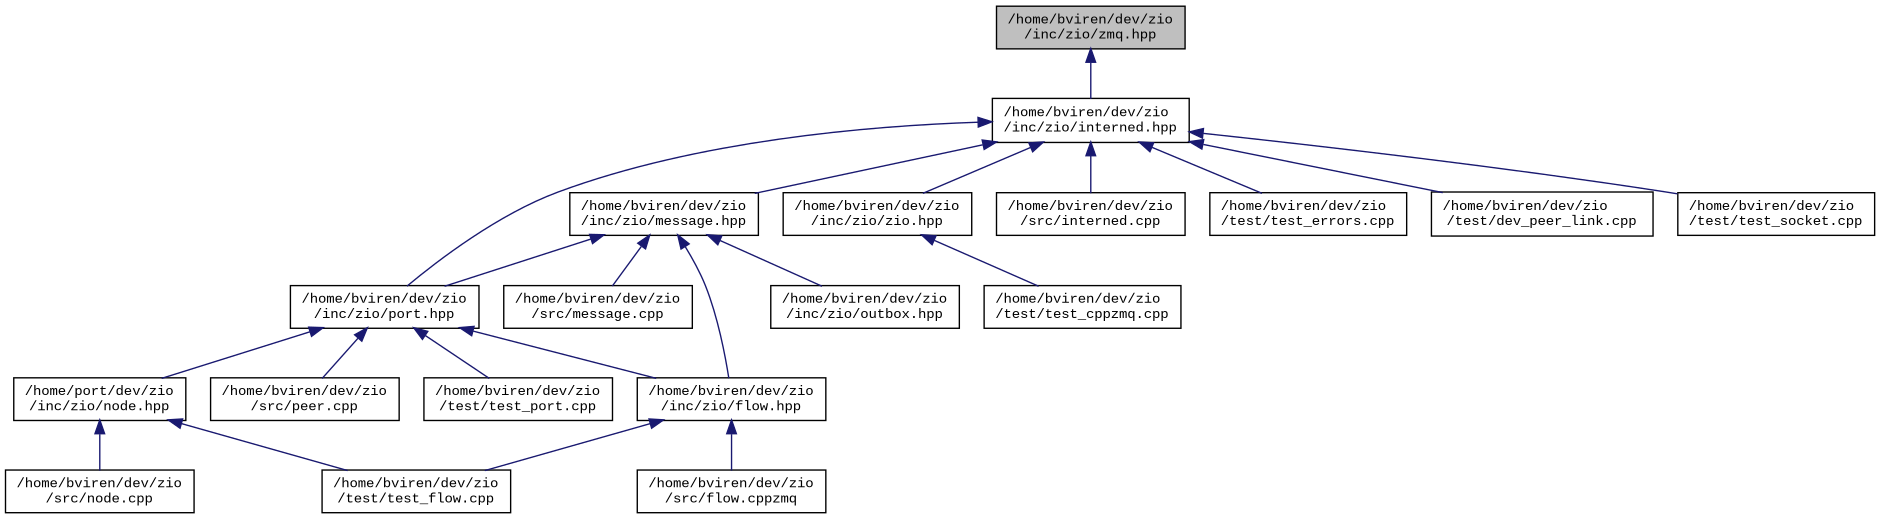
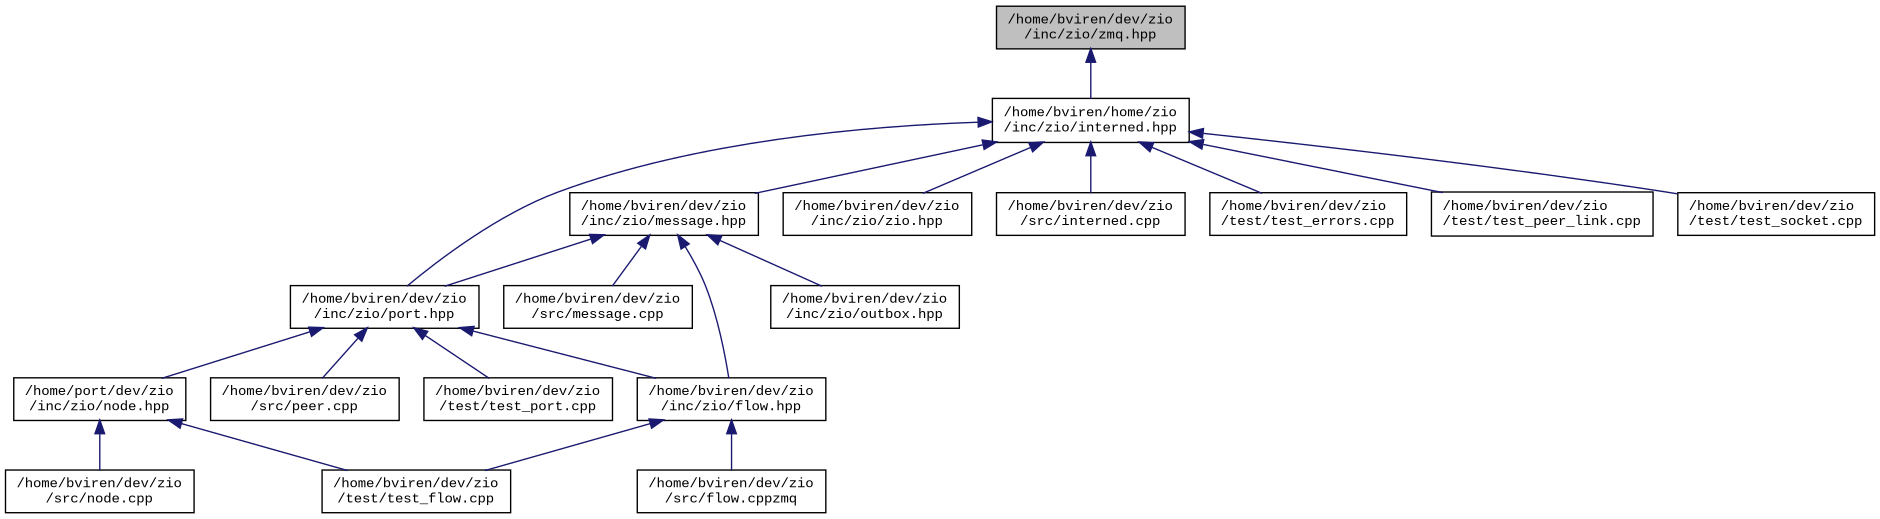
node "/home/bviren/dev/zio /inc/zio/interned.hpp": label "/home/bviren/dev/zio /inc/zio/interned.hpp" -> "/home/bviren/home/zio /inc/zio/interned.hpp"
node "/home/bviren/dev/zio /test/dev_peer_link.cpp": label "/home/bviren/dev/zio /test/dev_peer_link.cpp" -> "/home/bviren/dev/zio /test/test_peer_link.cpp"
node "/home/bviren/dev/zio /test/test_cppzmq.cpp": removed
